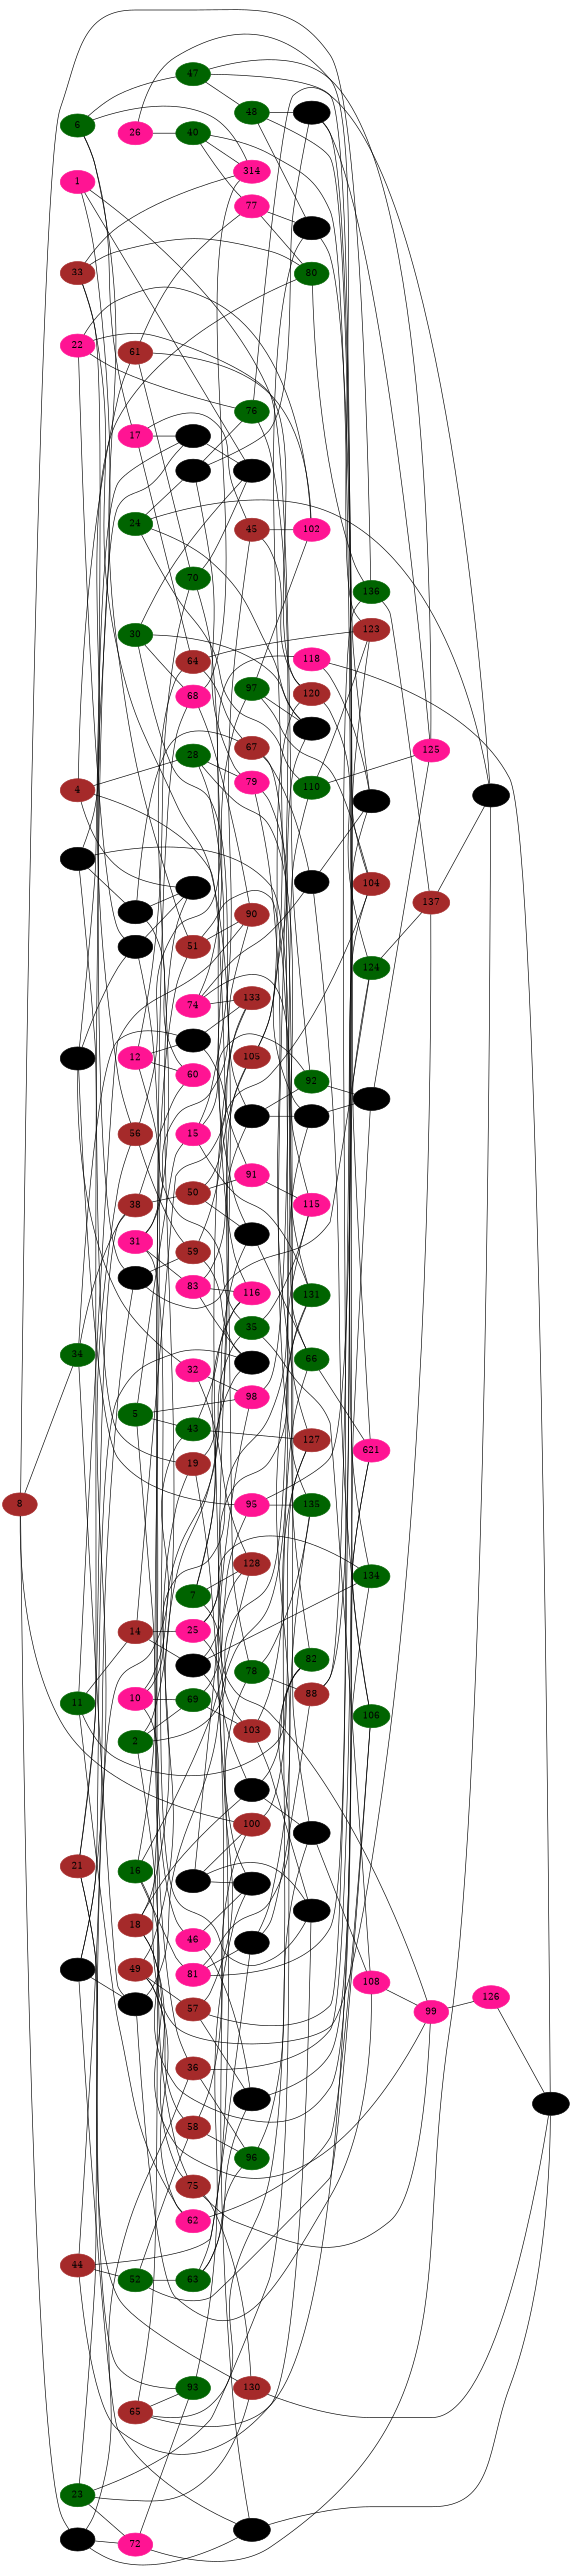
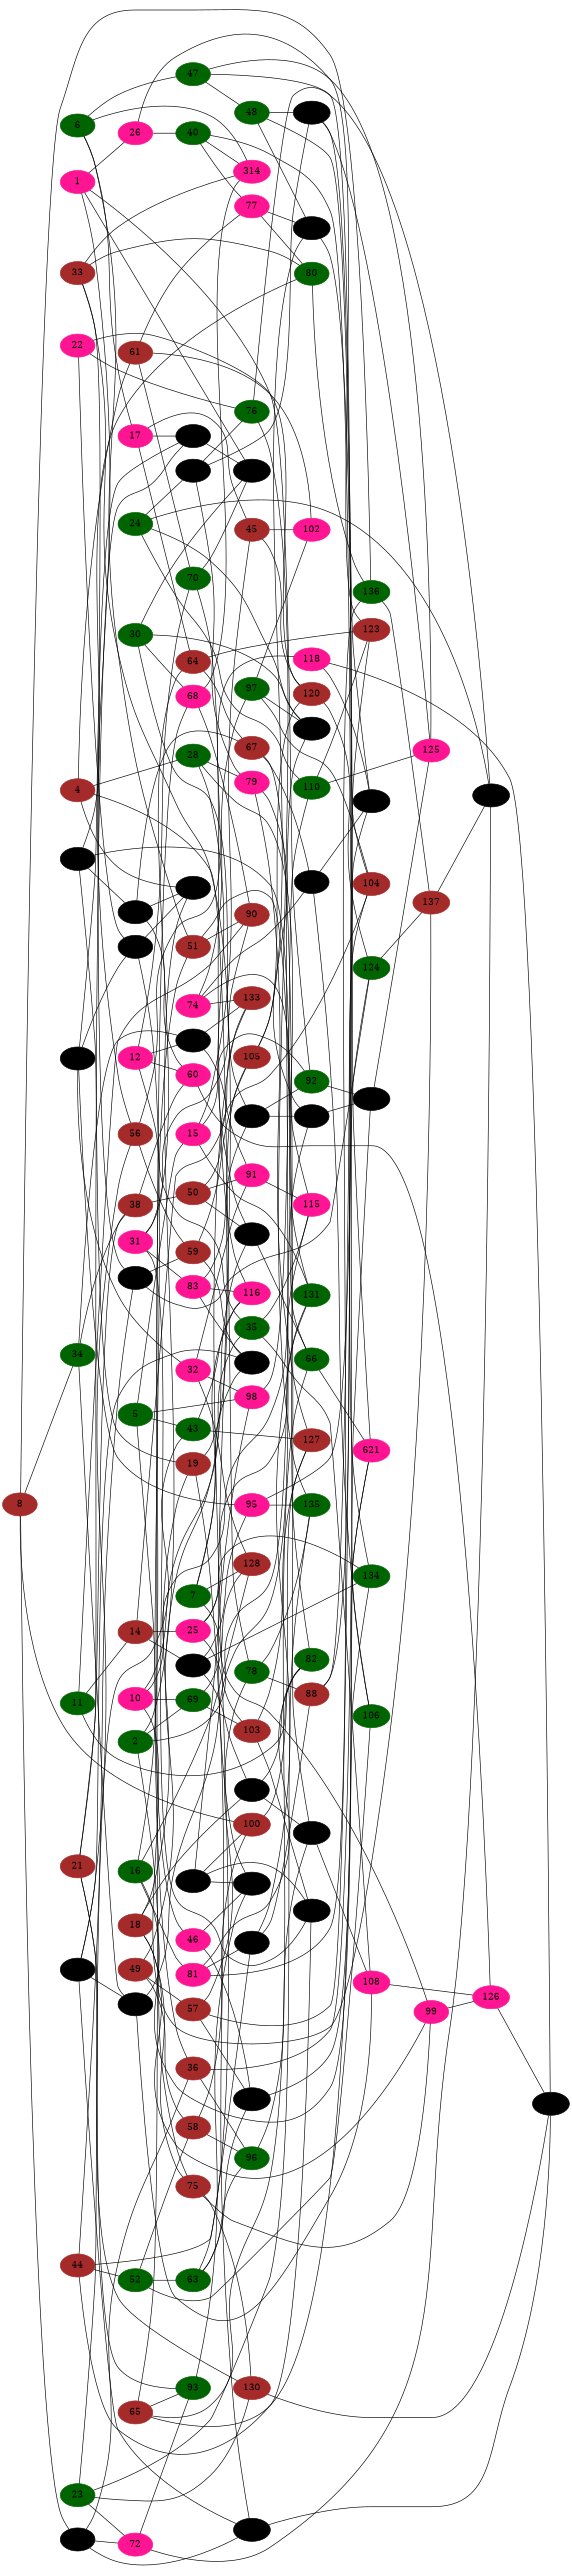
edge "26" -- "1": added
edge "22" -- "102": removed
edge "91" -- "32": added
edge "60" -- "126": added
edge "108" -- "99": now "108" -- "126"
node "62": removed
